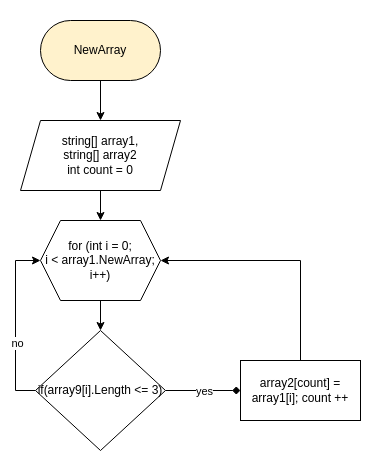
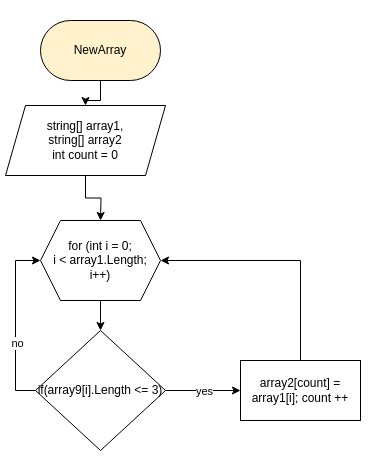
node "string[] array1, string[] array2 int count = 0": moved (101, 156) -> (86, 141)
node "for (int i = 0; i < array1.NewArray; i++)": label "for (int i = 0; i < array1.NewArray; i++)" -> "for (int i = 0; i < array1.Length; i++)"
edge "if(array9[i].Length <= 3)" -> "array2[count] = array1[i]; count ++": arrowhead diamond -> classic
